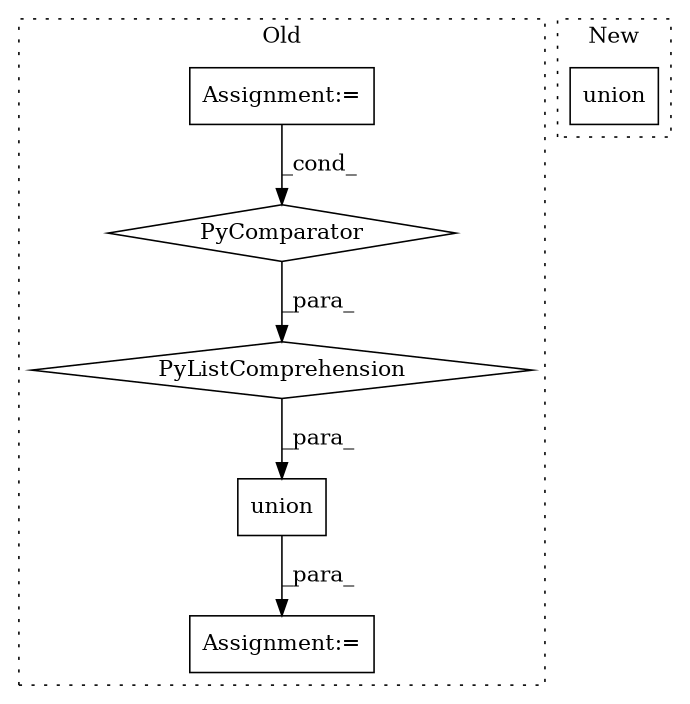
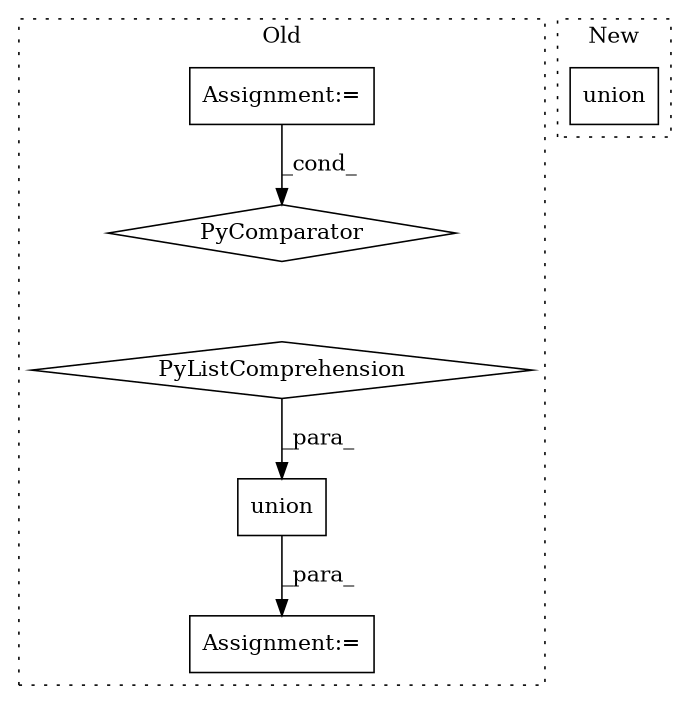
edge "PyComparator" -> "PyListComprehension": removed, label "_para_"
